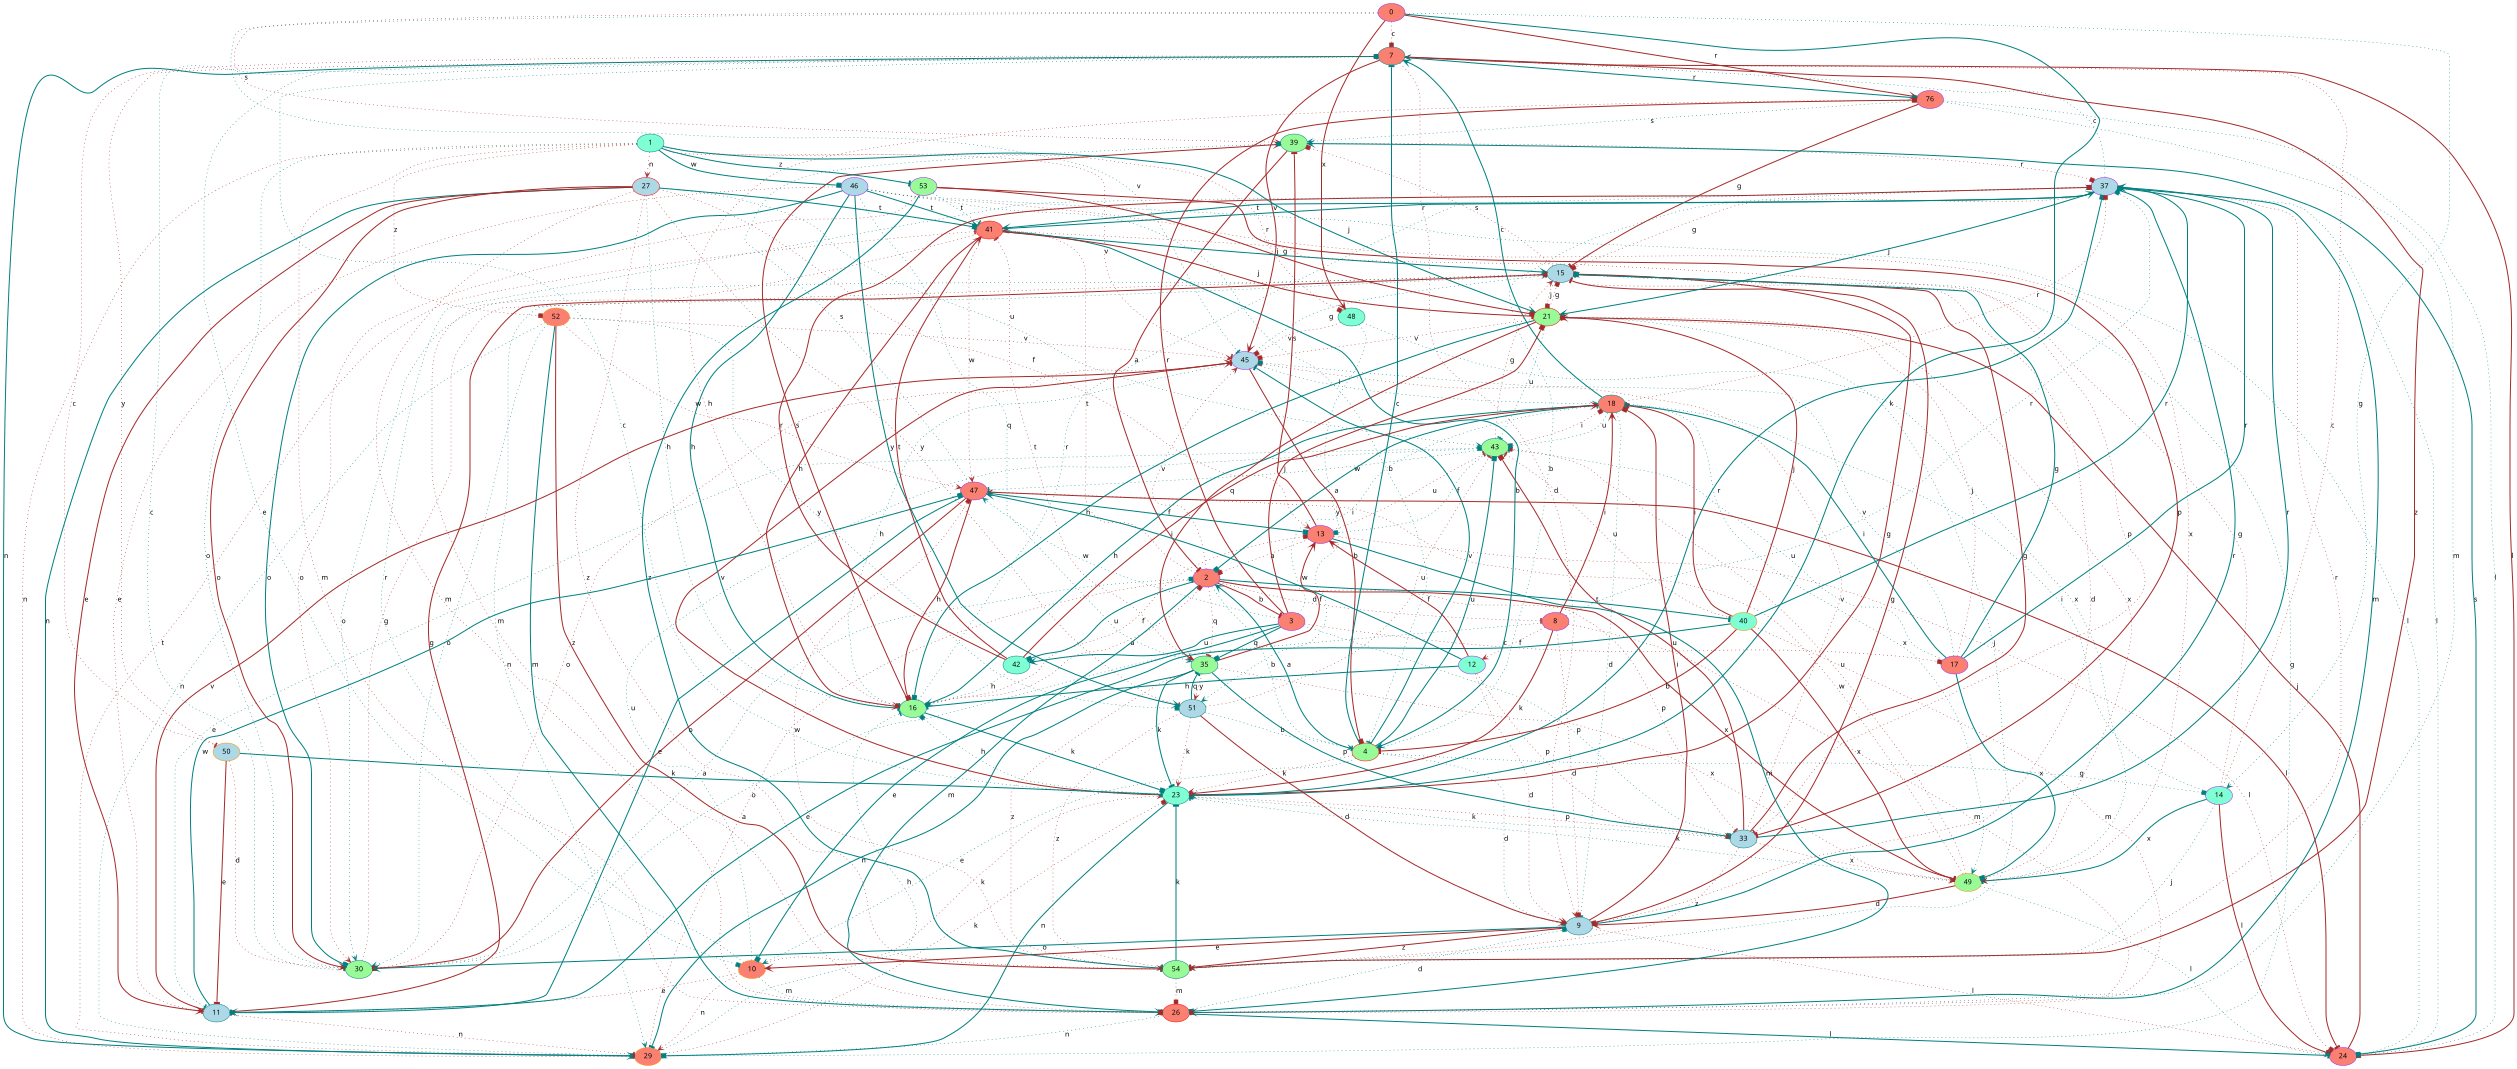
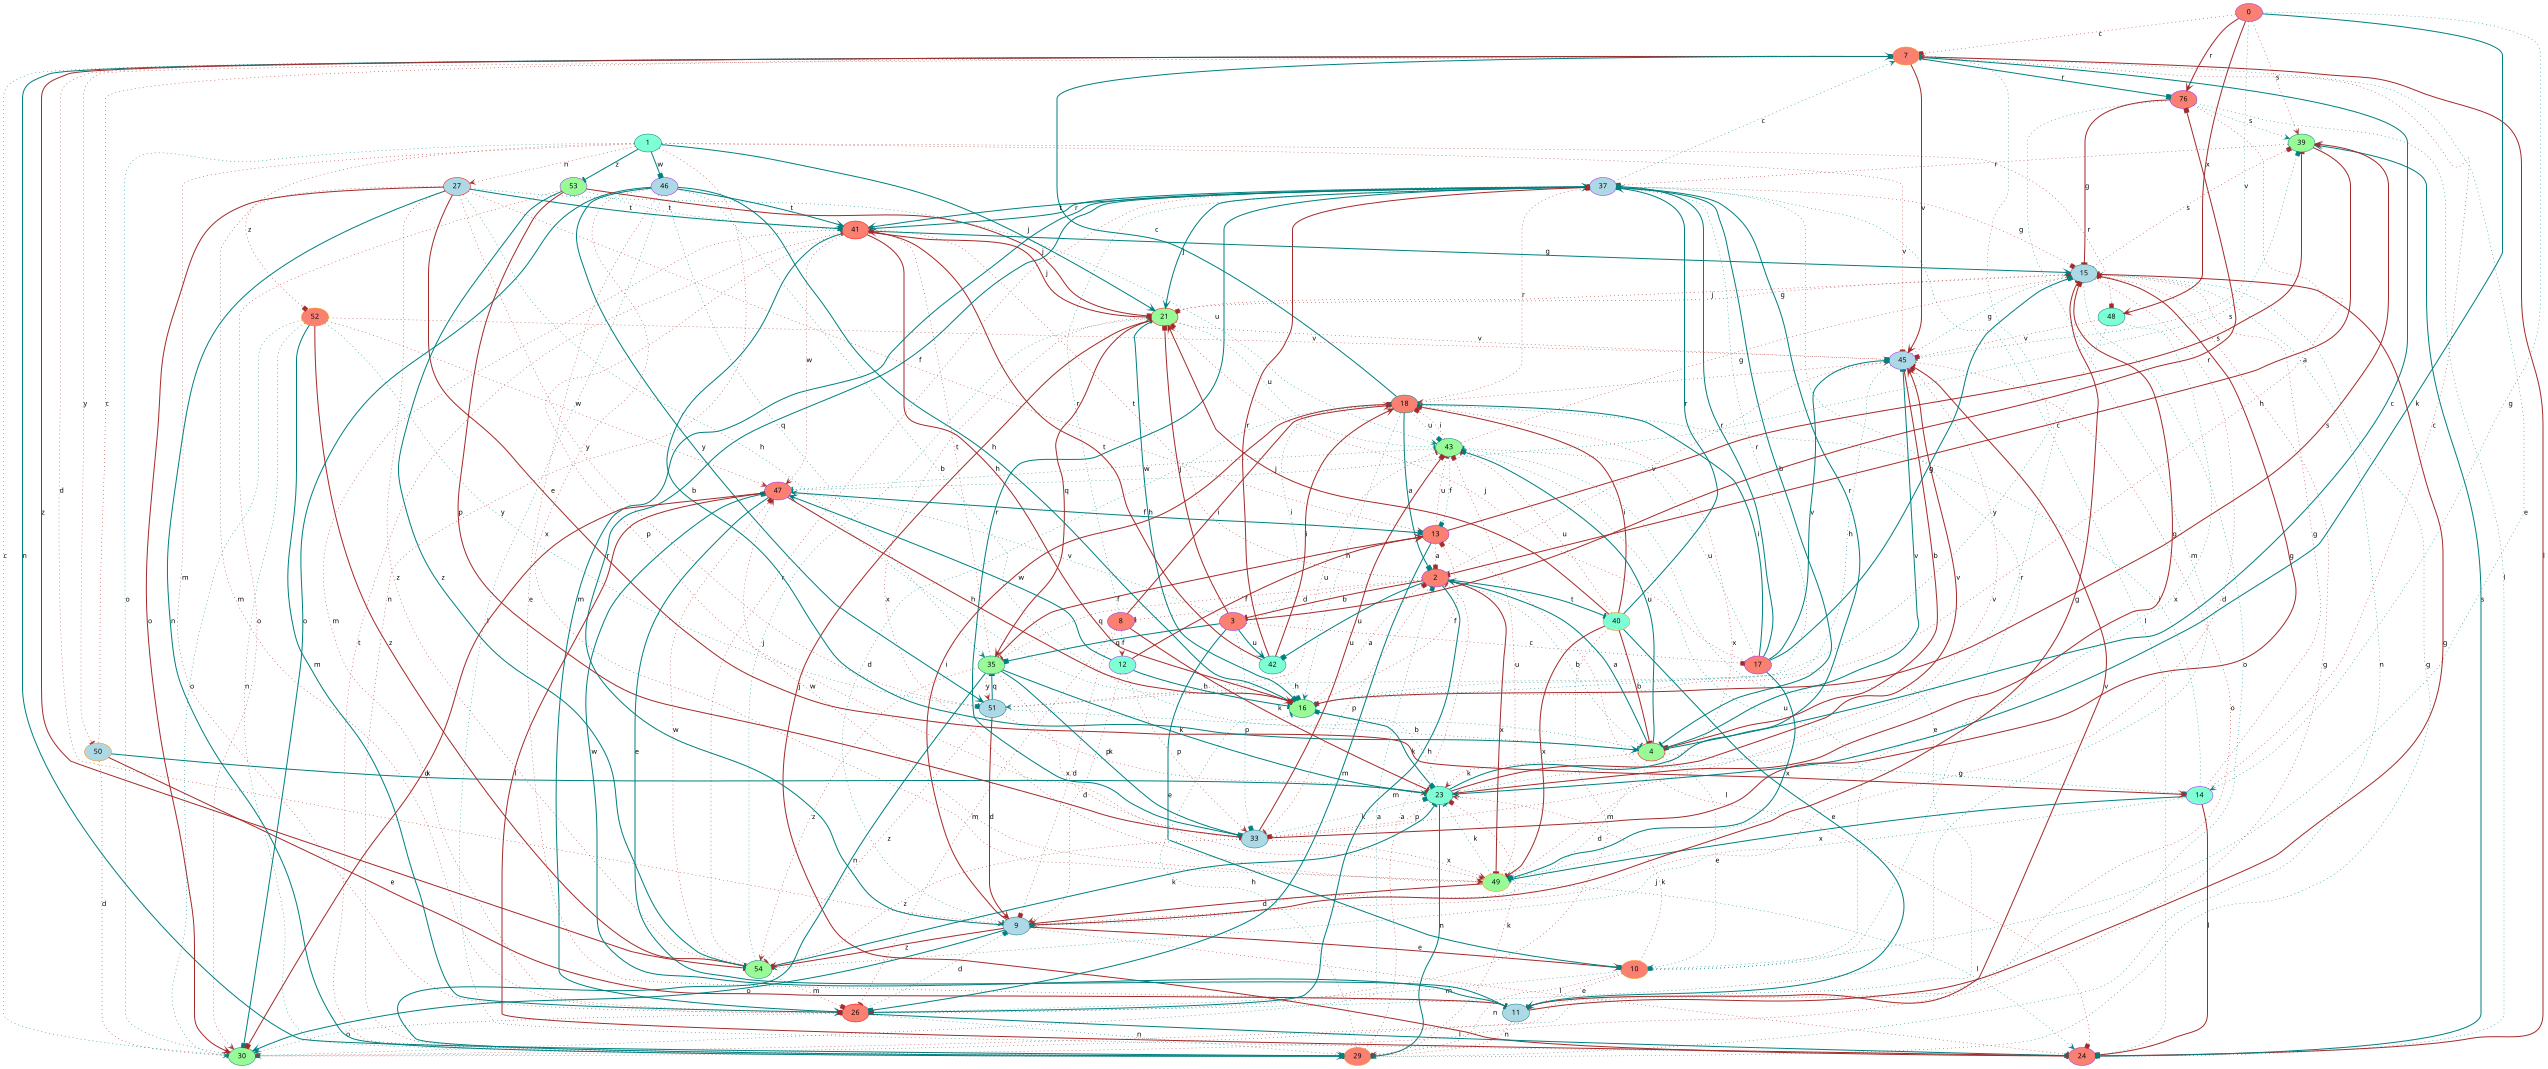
node "7": color teal -> darkorange
edge "37" -> "4": style dotted -> bold
edge "17" -> "45": style dotted -> bold
edge "45" -> "18": color teal -> brown
edge "27" -> "11": now "27" -> "14"
edge "18" -> "16": style bold -> dotted
edge "3" -> "47": label "w" -> "v"
edge "18" -> "49": color teal -> brown
edge "8" -> "30": now "26" -> "30"
